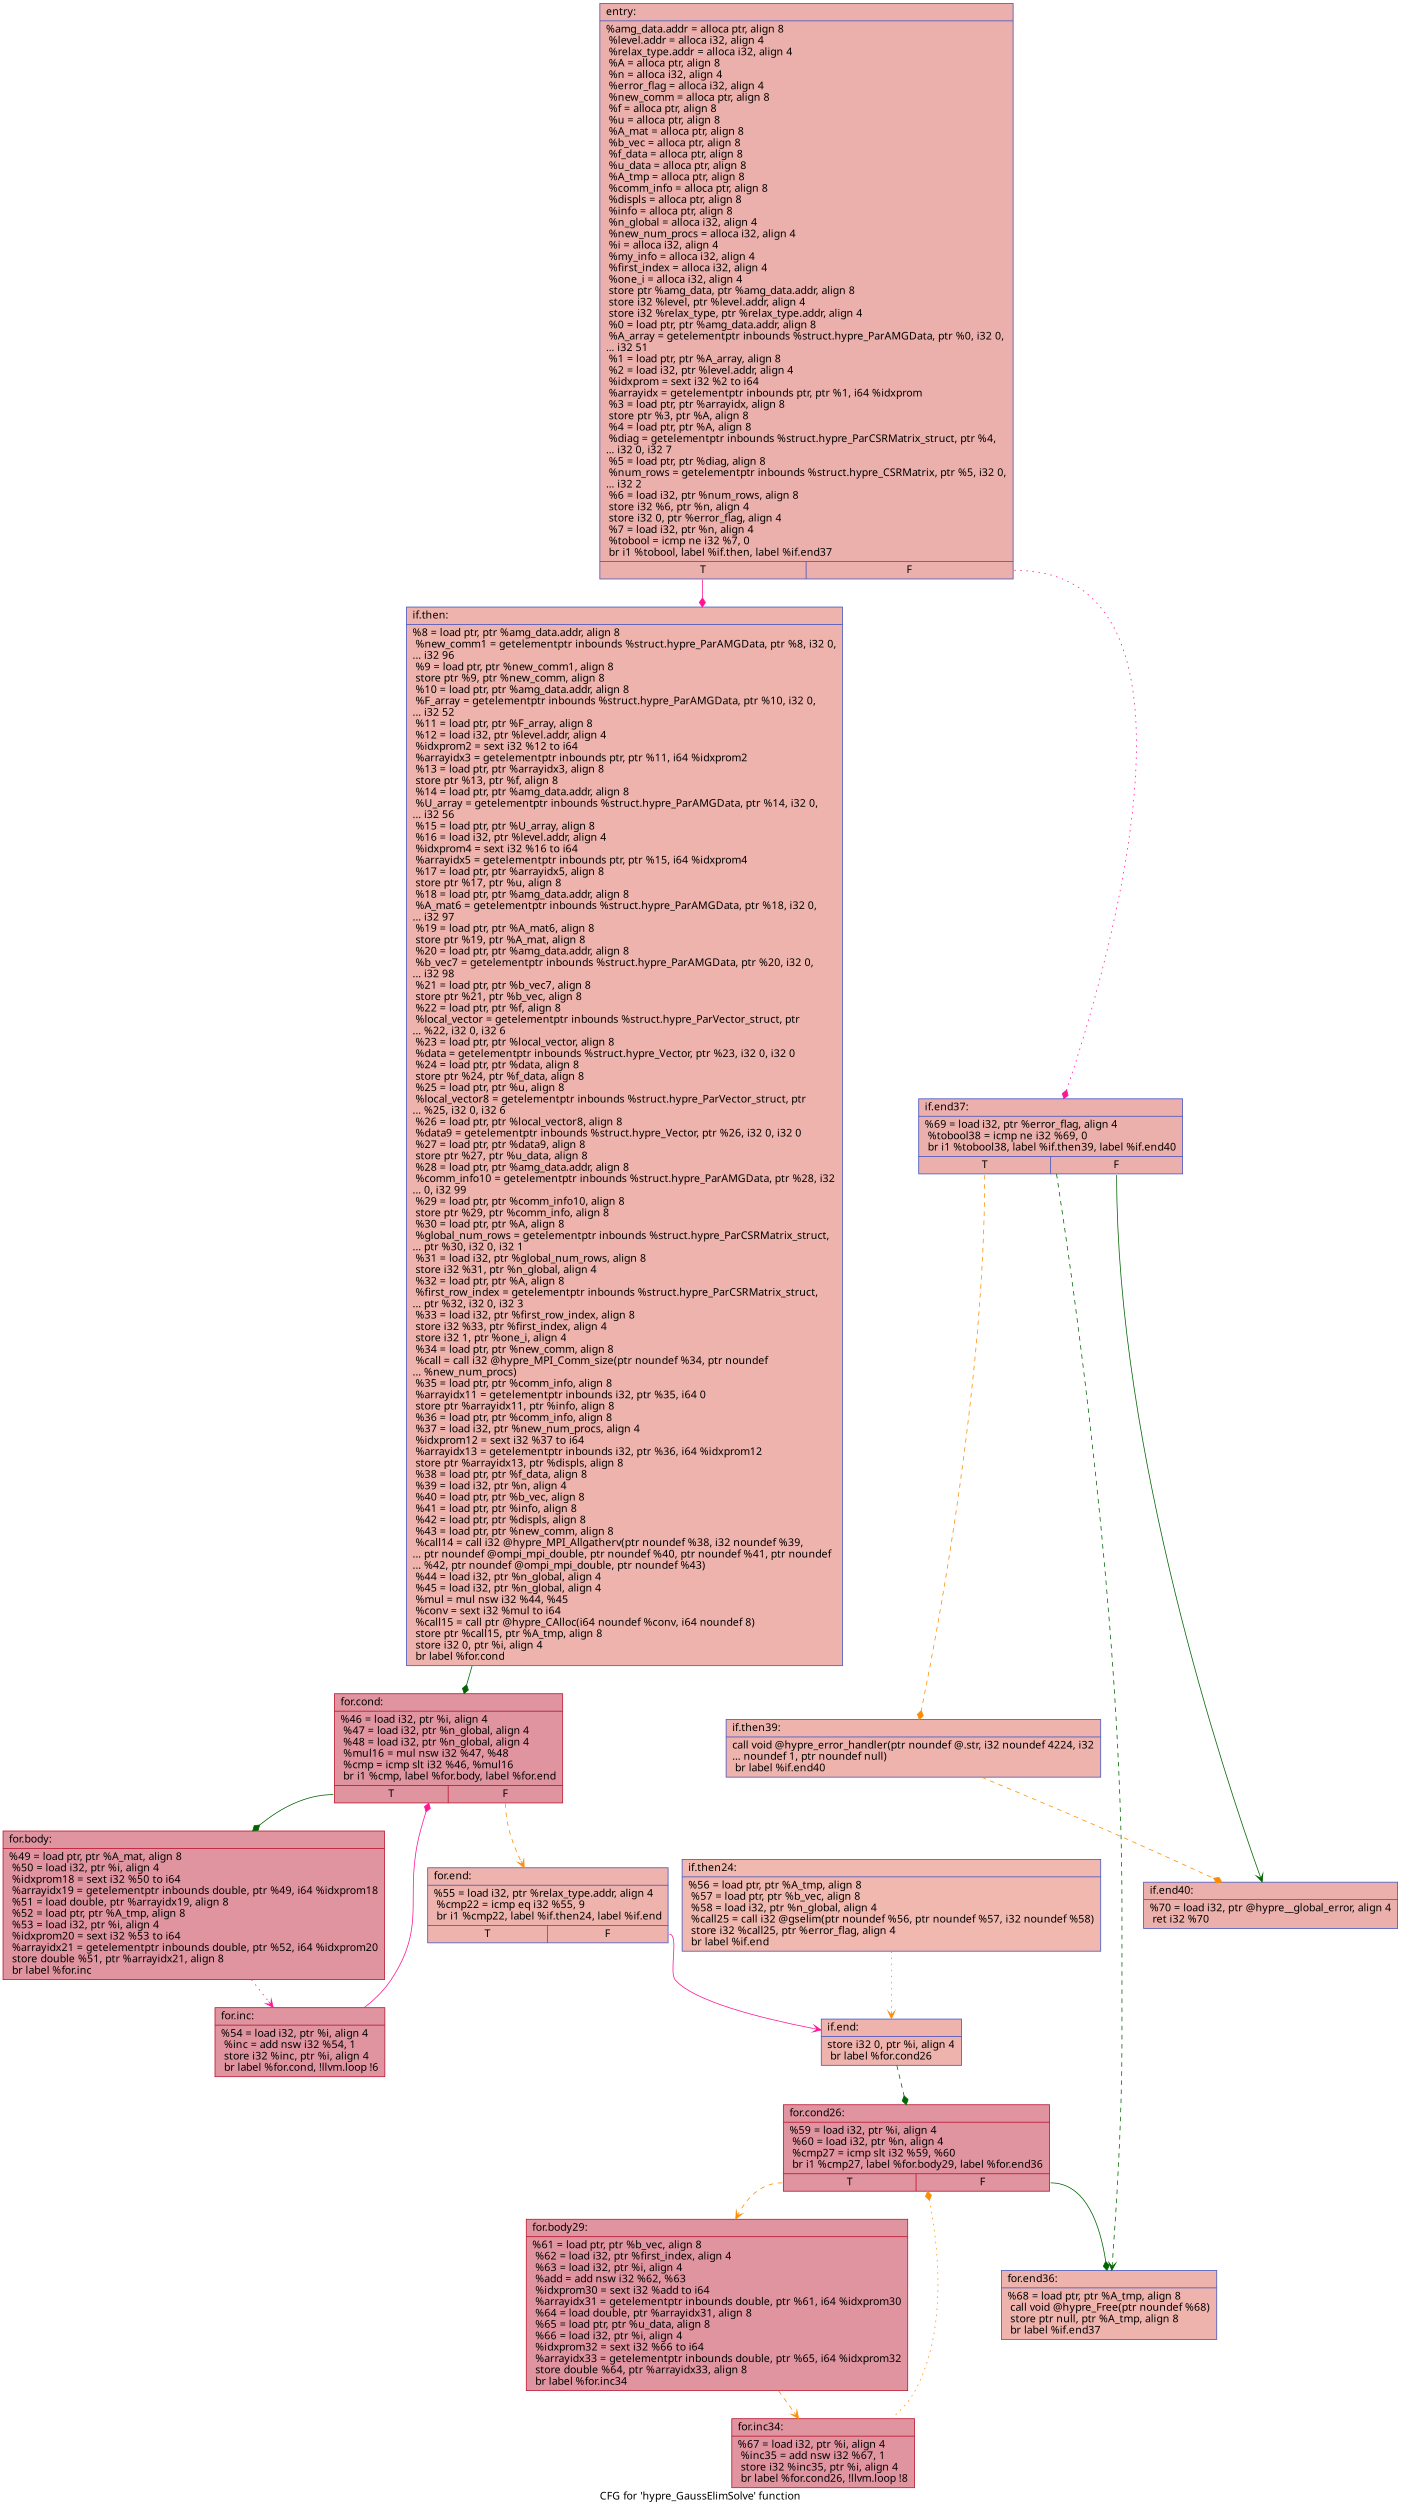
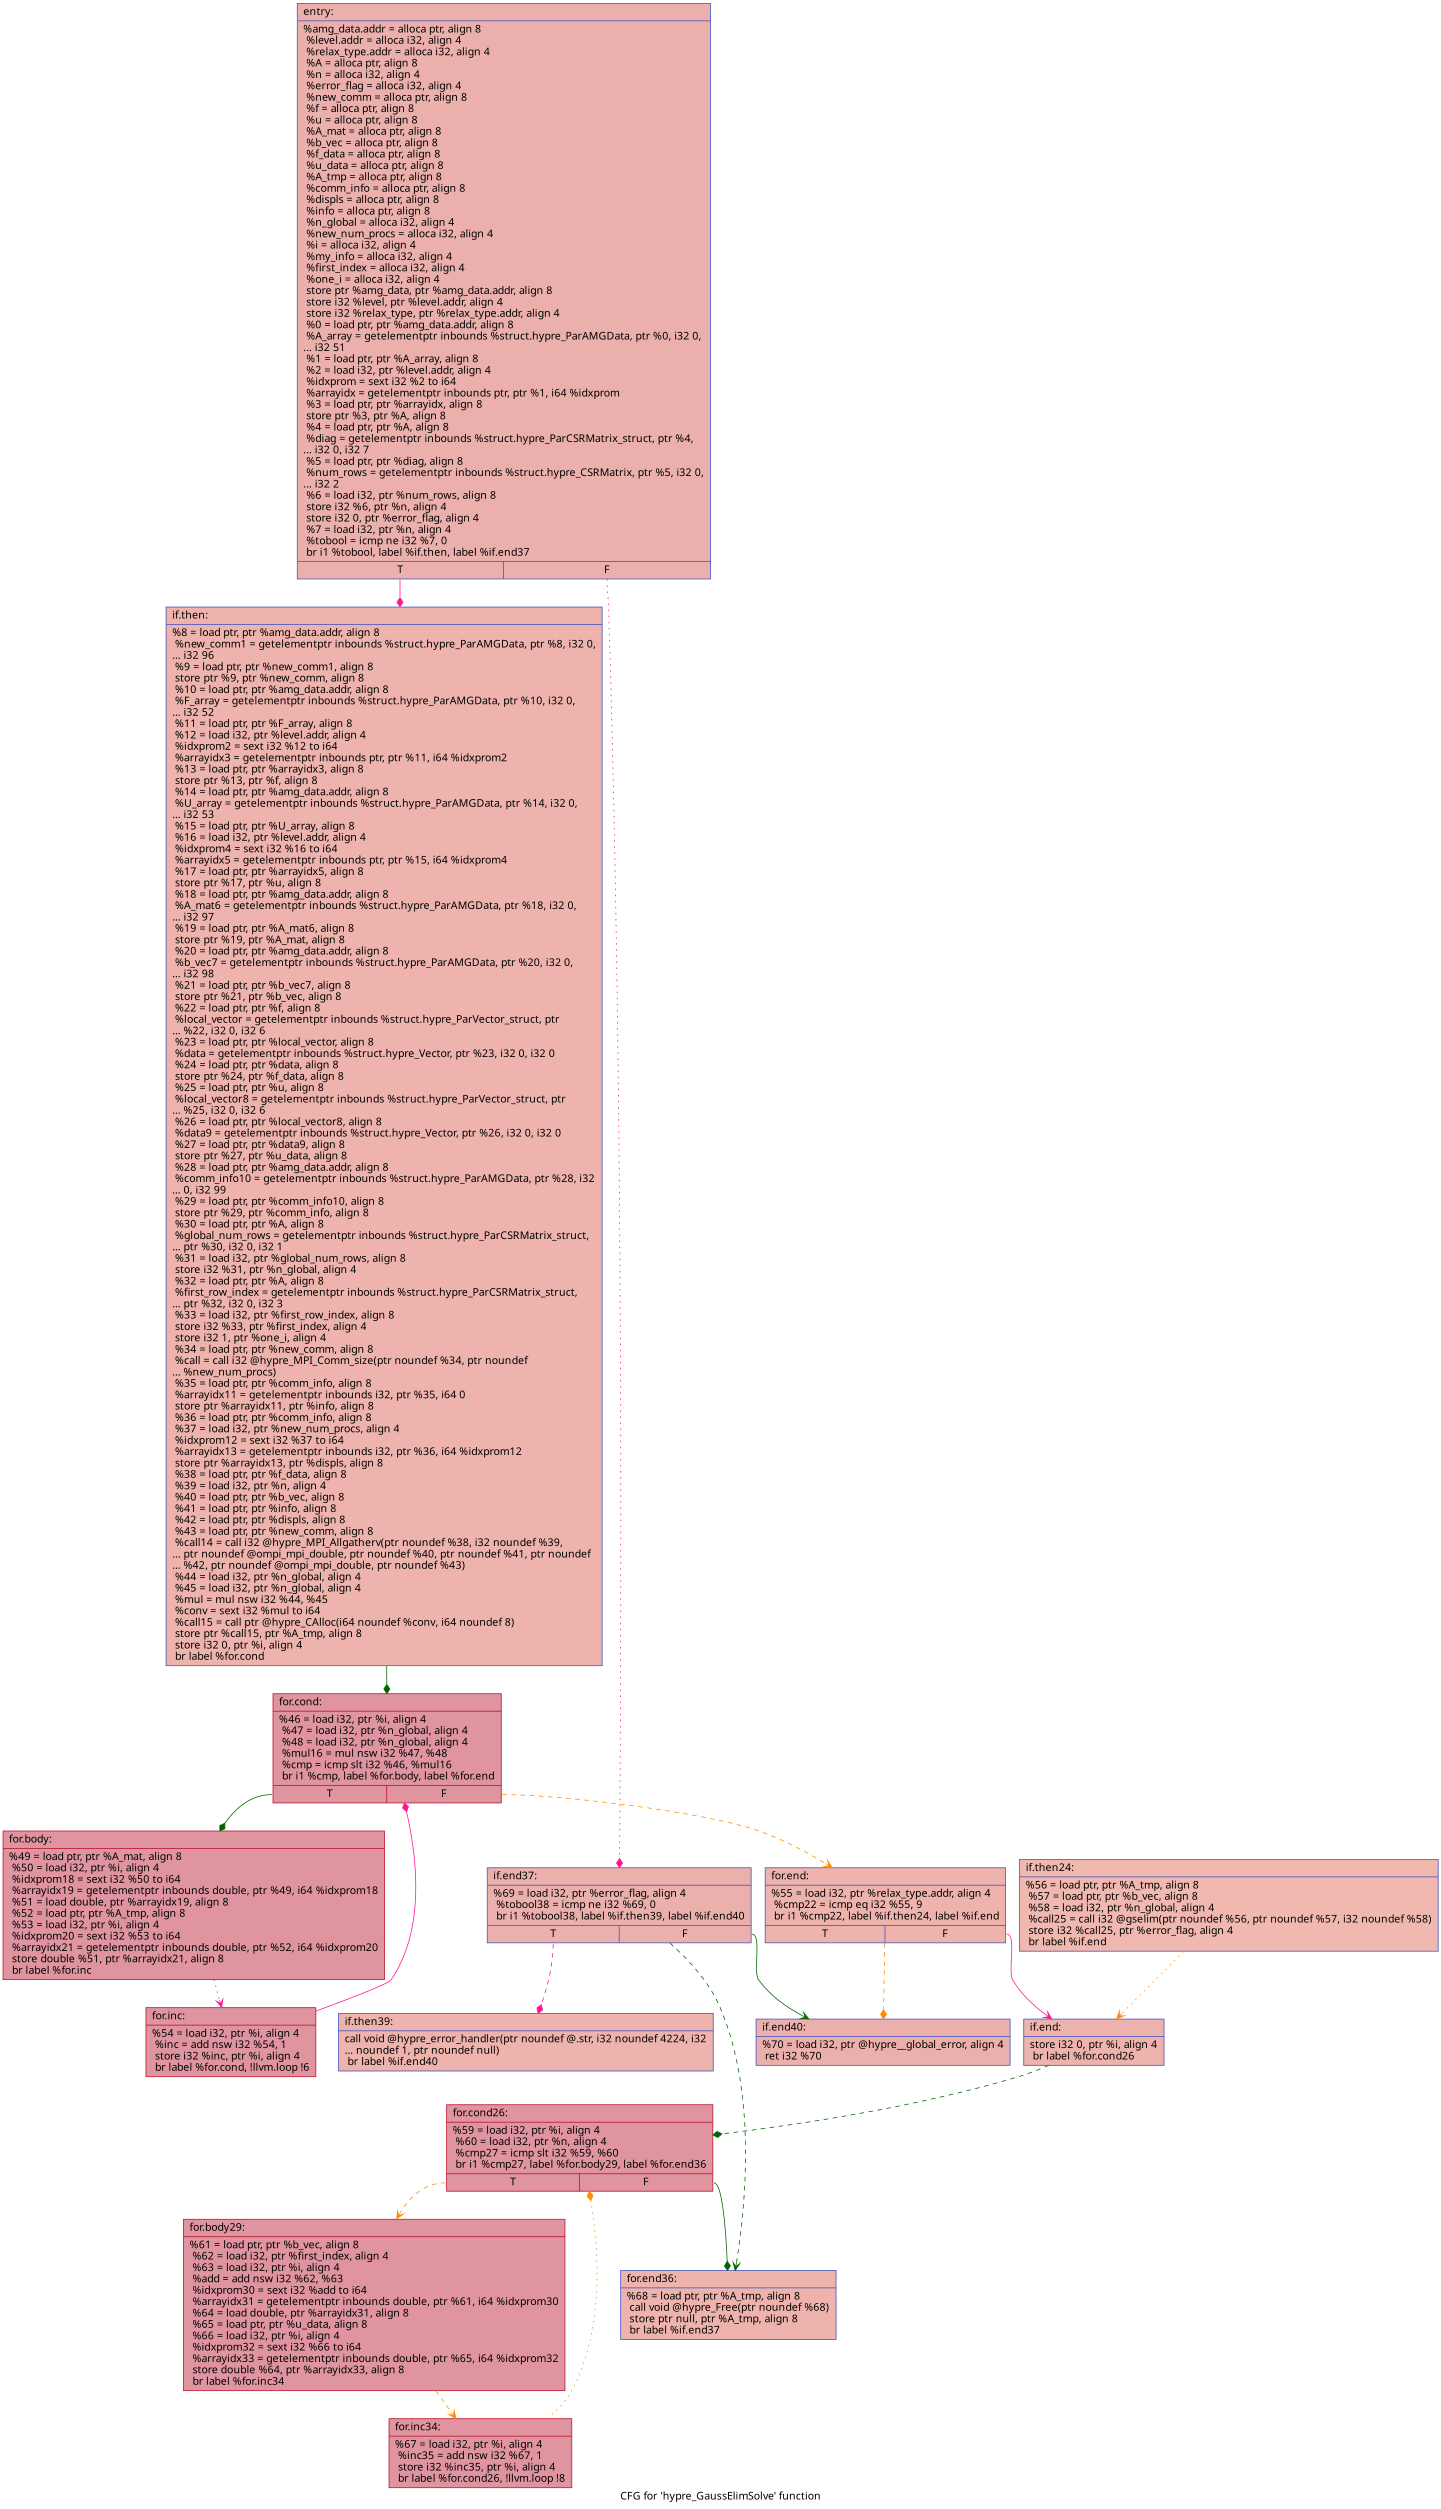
node "if.then:": text "... i32 56" -> "... i32 53"
edge "if.end37:" -> "if.then39:": color darkorange -> deeppink
edge "if.then39:" -> "if.end40:": now "for.end:" -> "if.end40:"
